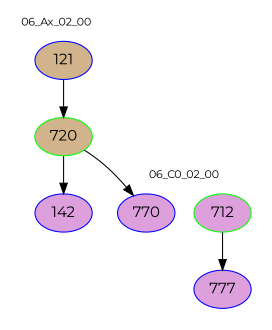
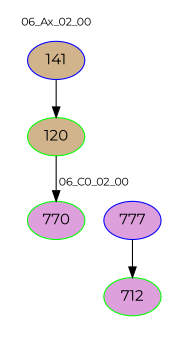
node "121": label "121" -> "141"
node "720": label "720" -> "120"
node "142": removed
node "770": color blue -> green
edge "712" -> "777": reversed
